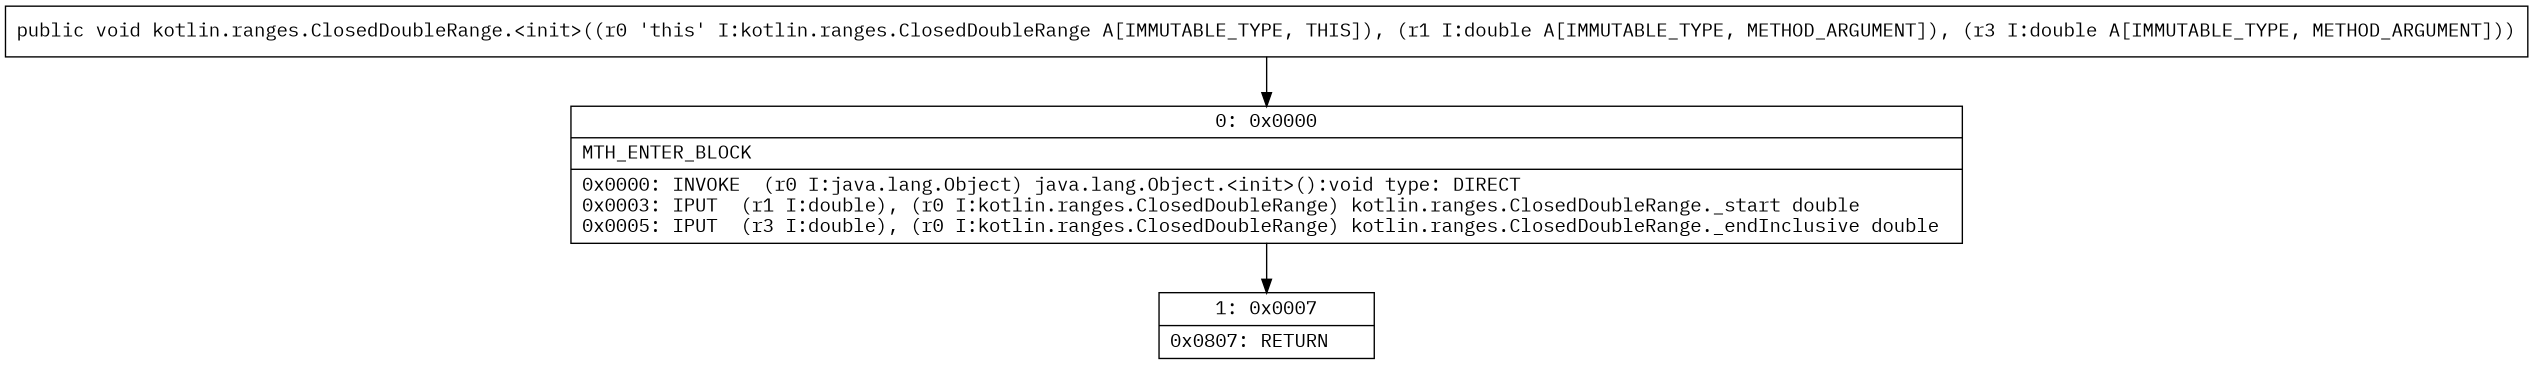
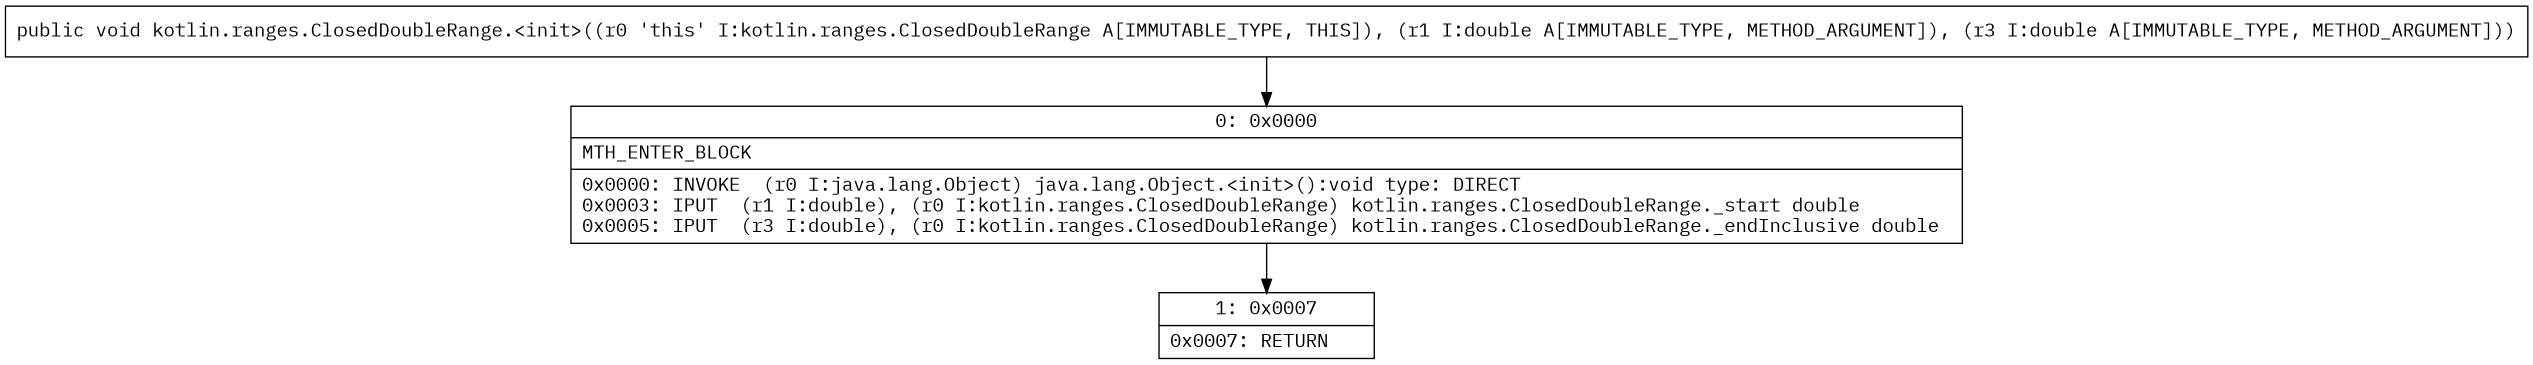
node "1: 0x0007": text "0x0807: RETURN" -> "0x0007: RETURN"
